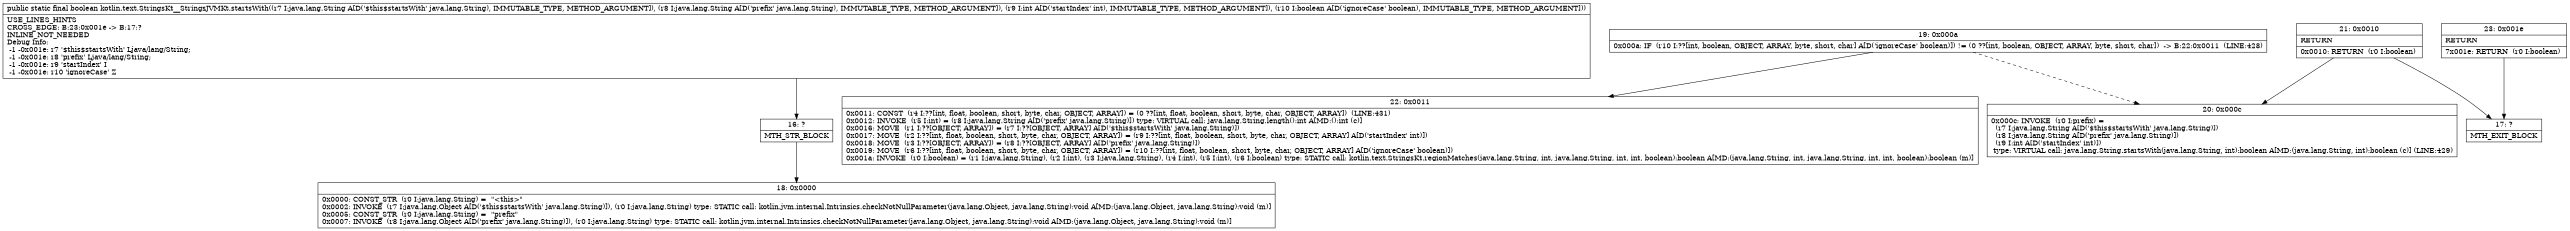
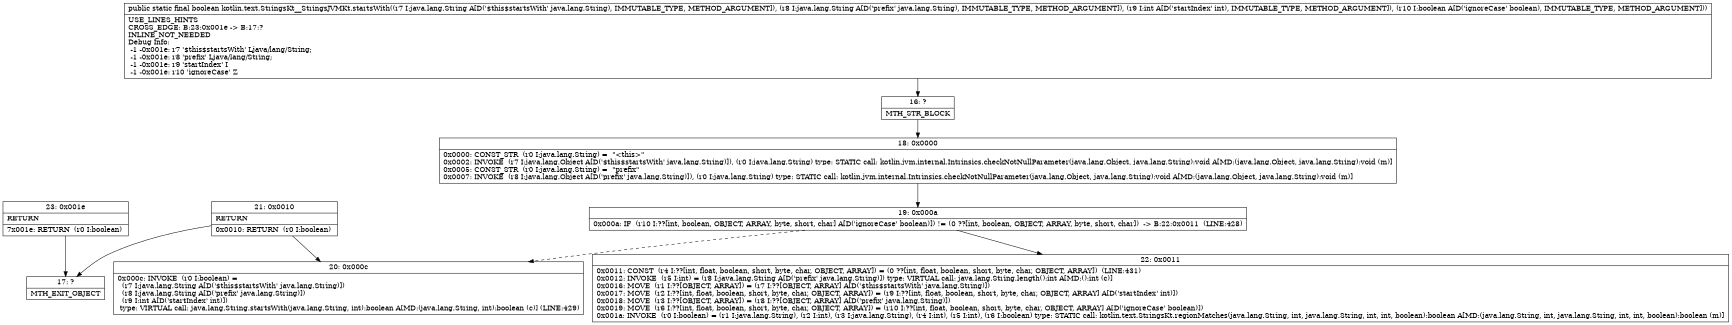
node "20: 0x000c": text "0x000c: INVOKE  (r0 I:prefix) =" -> "0x000c: INVOKE  (r0 I:boolean) ="
node "17: ?": text "MTH_EXIT_BLOCK" -> "MTH_EXIT_OBJECT"
edge "18: 0x0000" -> "19: 0x000a": added
